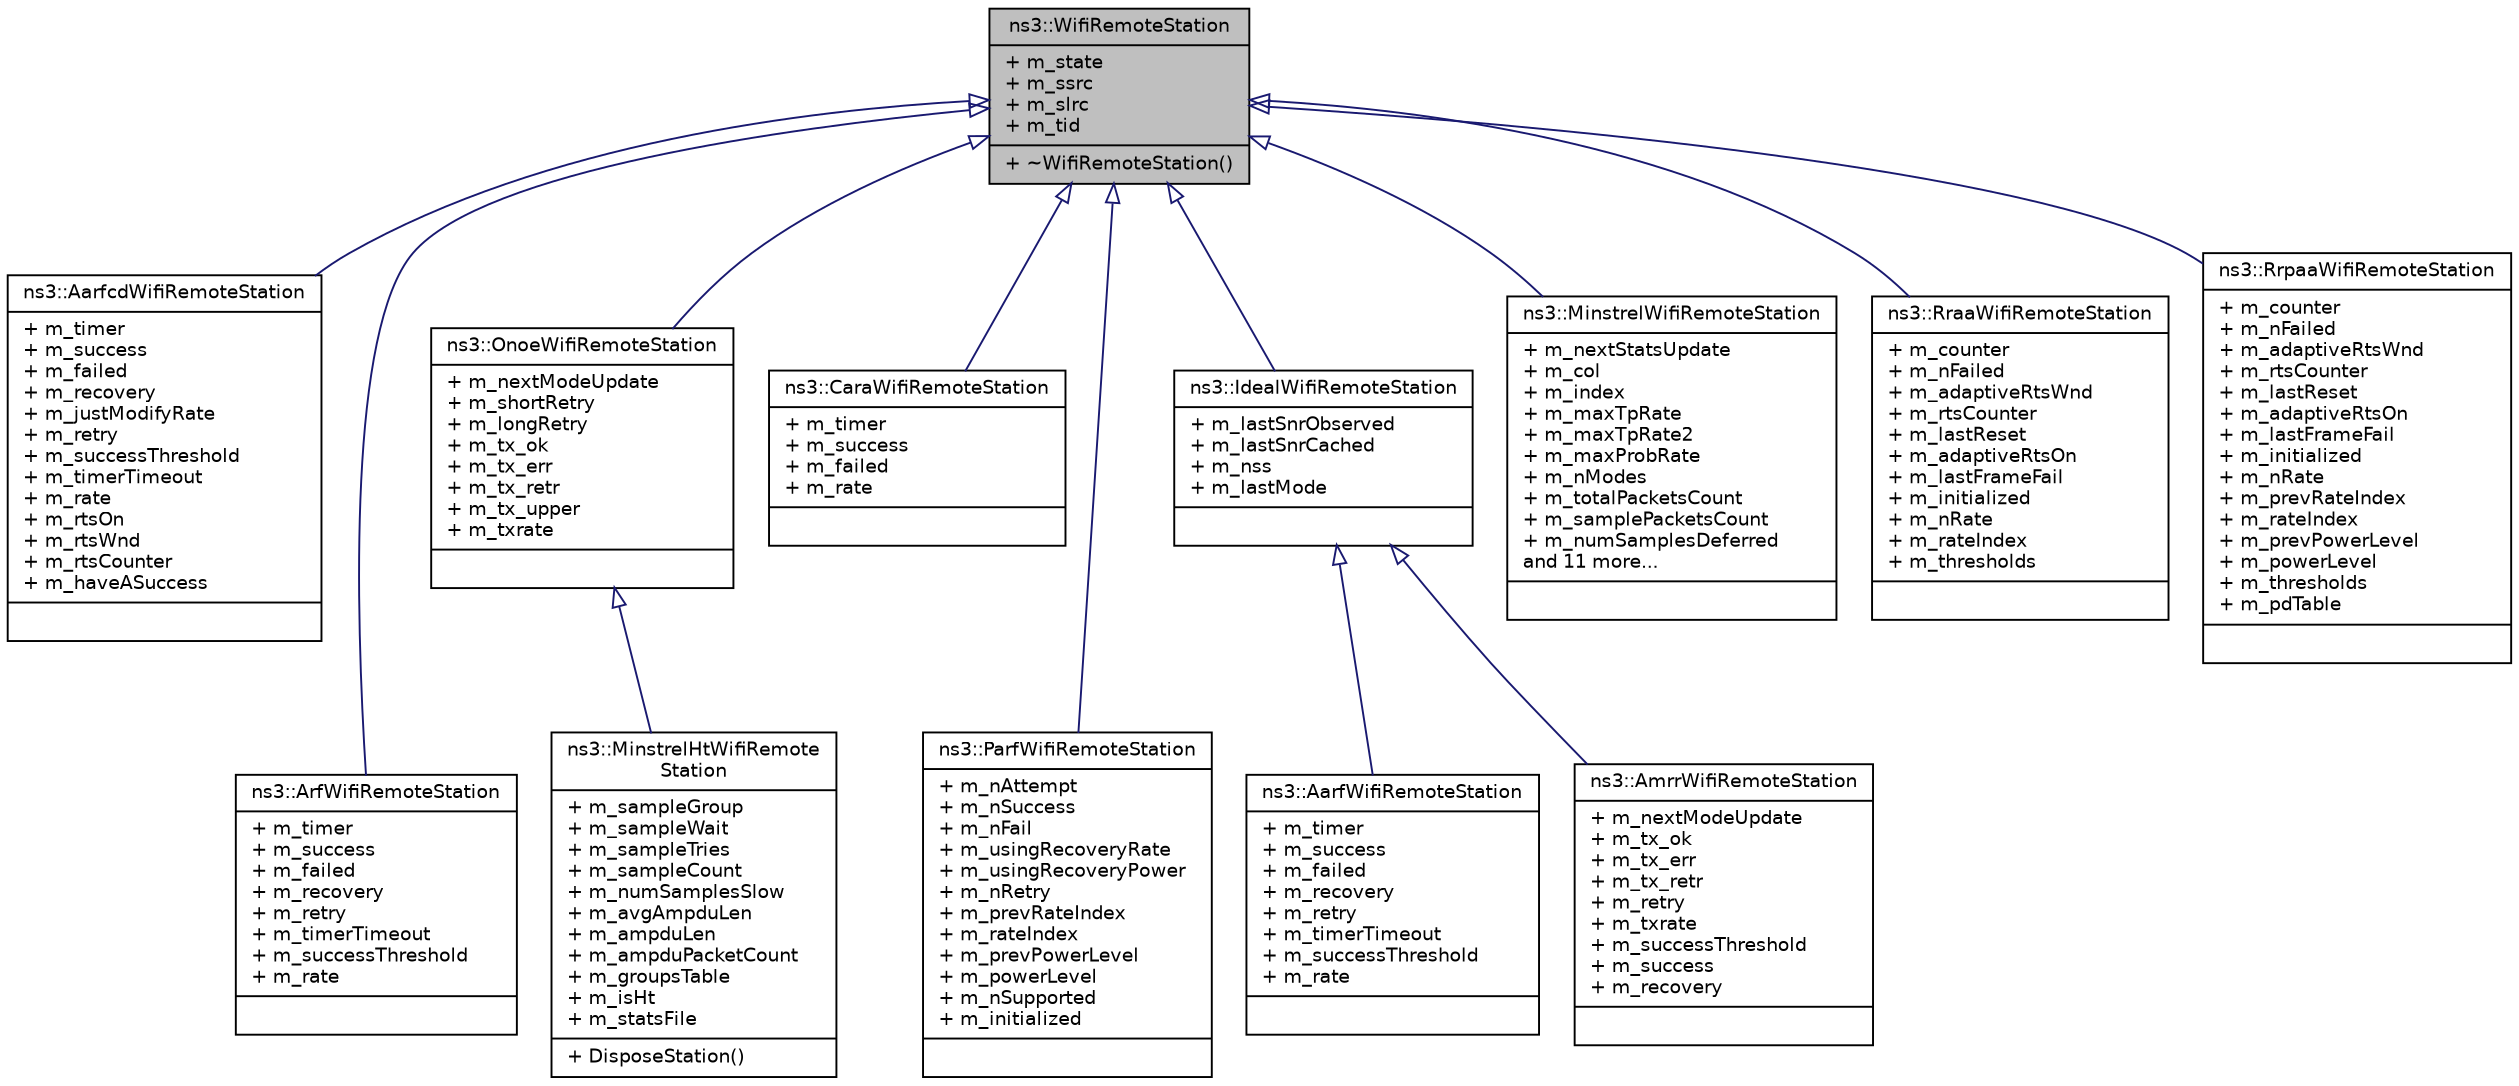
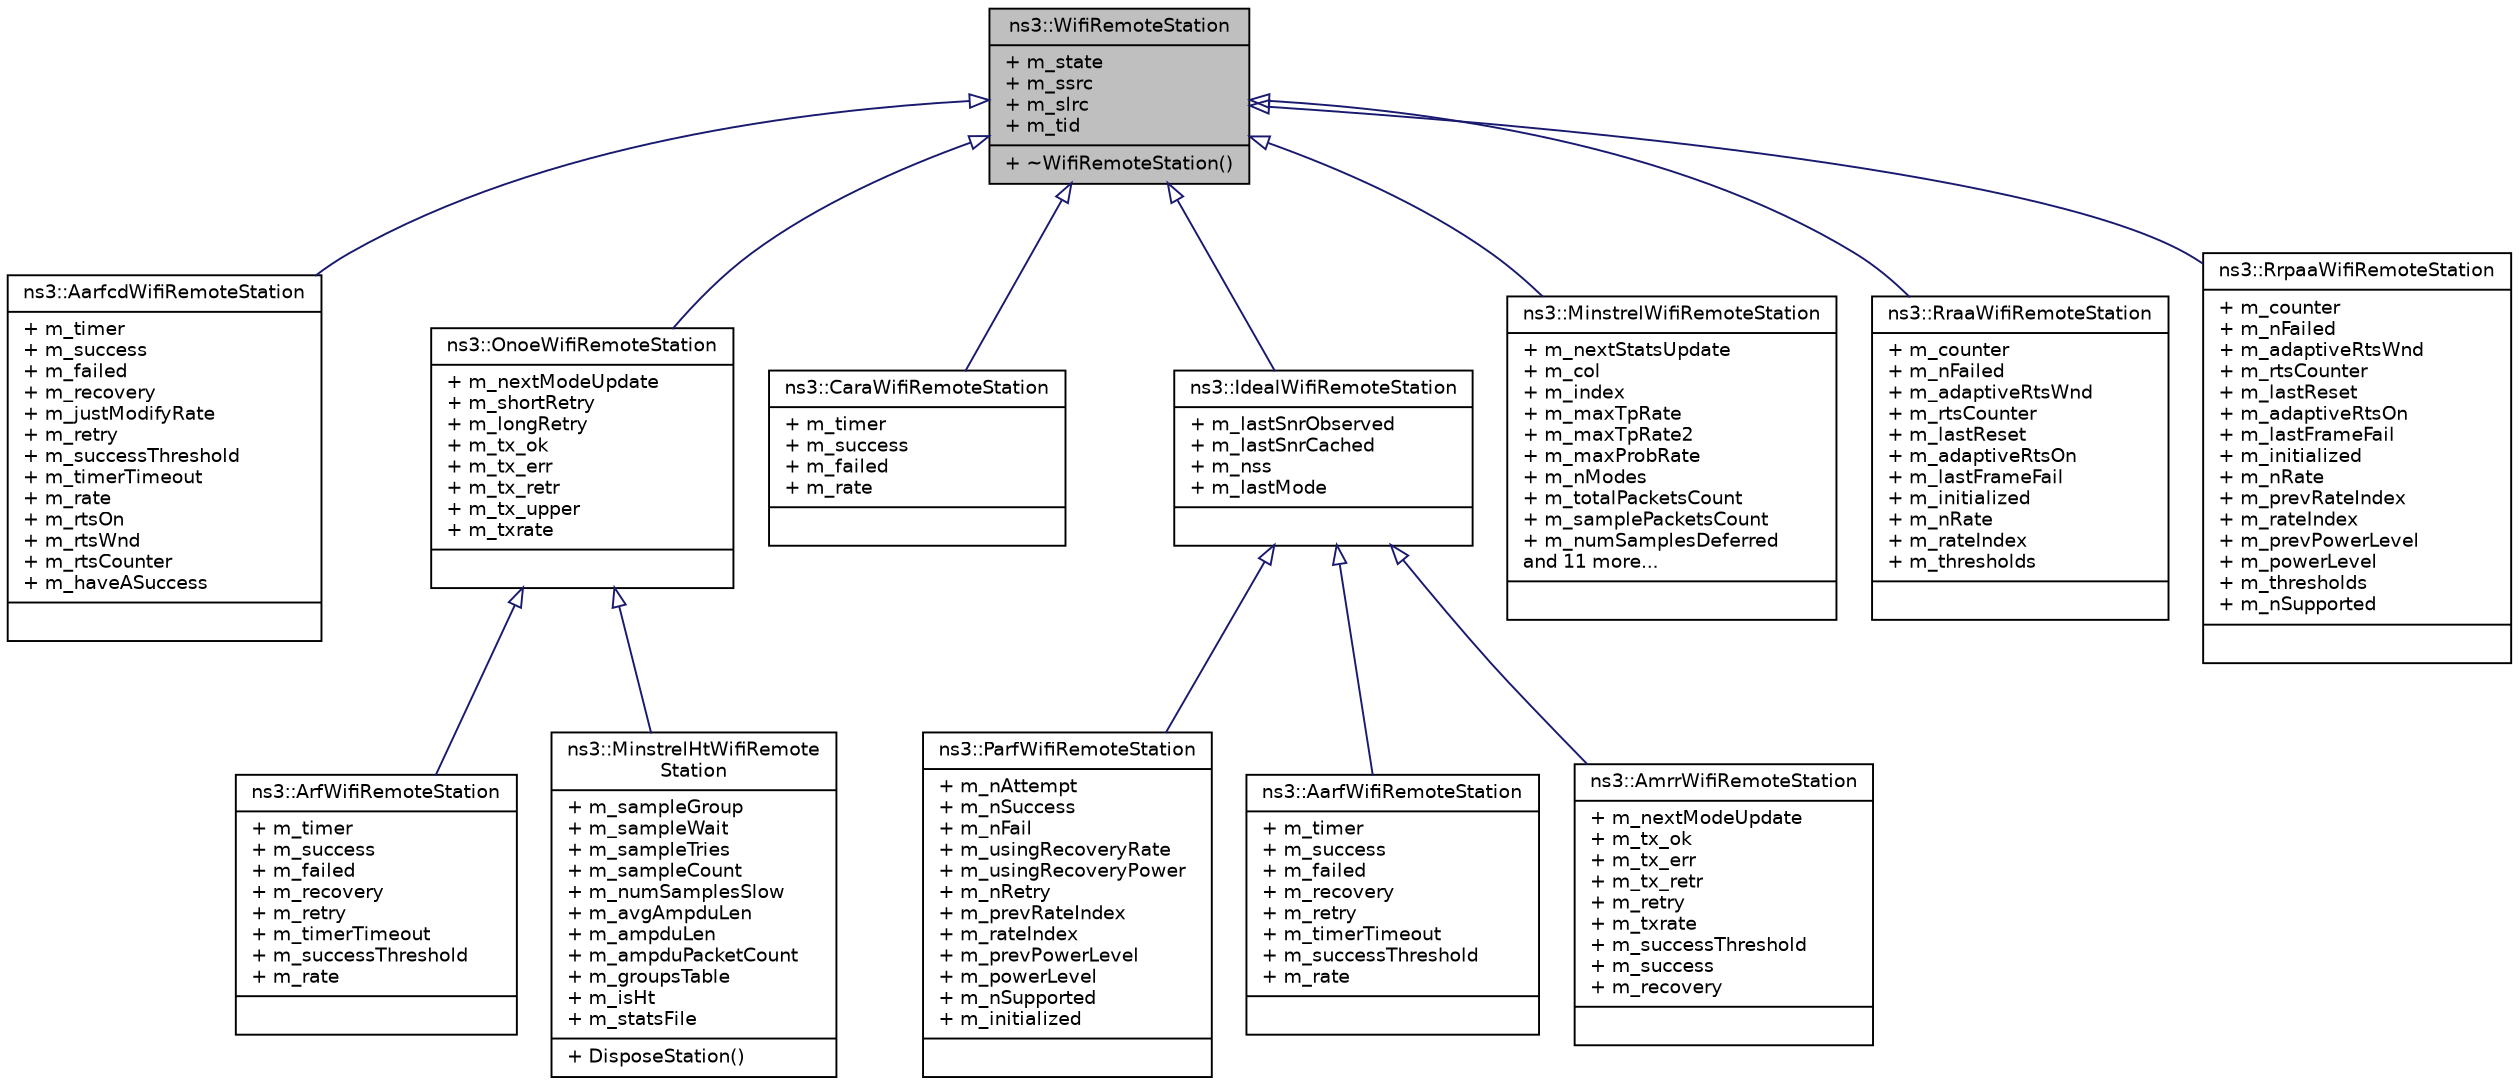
edge "ns3::ArfWifiRemoteStation" -> "ns3::WifiRemoteStation": now "ns3::ArfWifiRemoteStation" -> "ns3::OnoeWifiRemoteStation"
edge "ns3::ParfWifiRemoteStation" -> "ns3::WifiRemoteStation": now "ns3::ParfWifiRemoteStation" -> "ns3::IdealWifiRemoteStation"
node "ns3::RrpaaWifiRemoteStation": text "+ m_pdTable" -> "+ m_nSupported"
